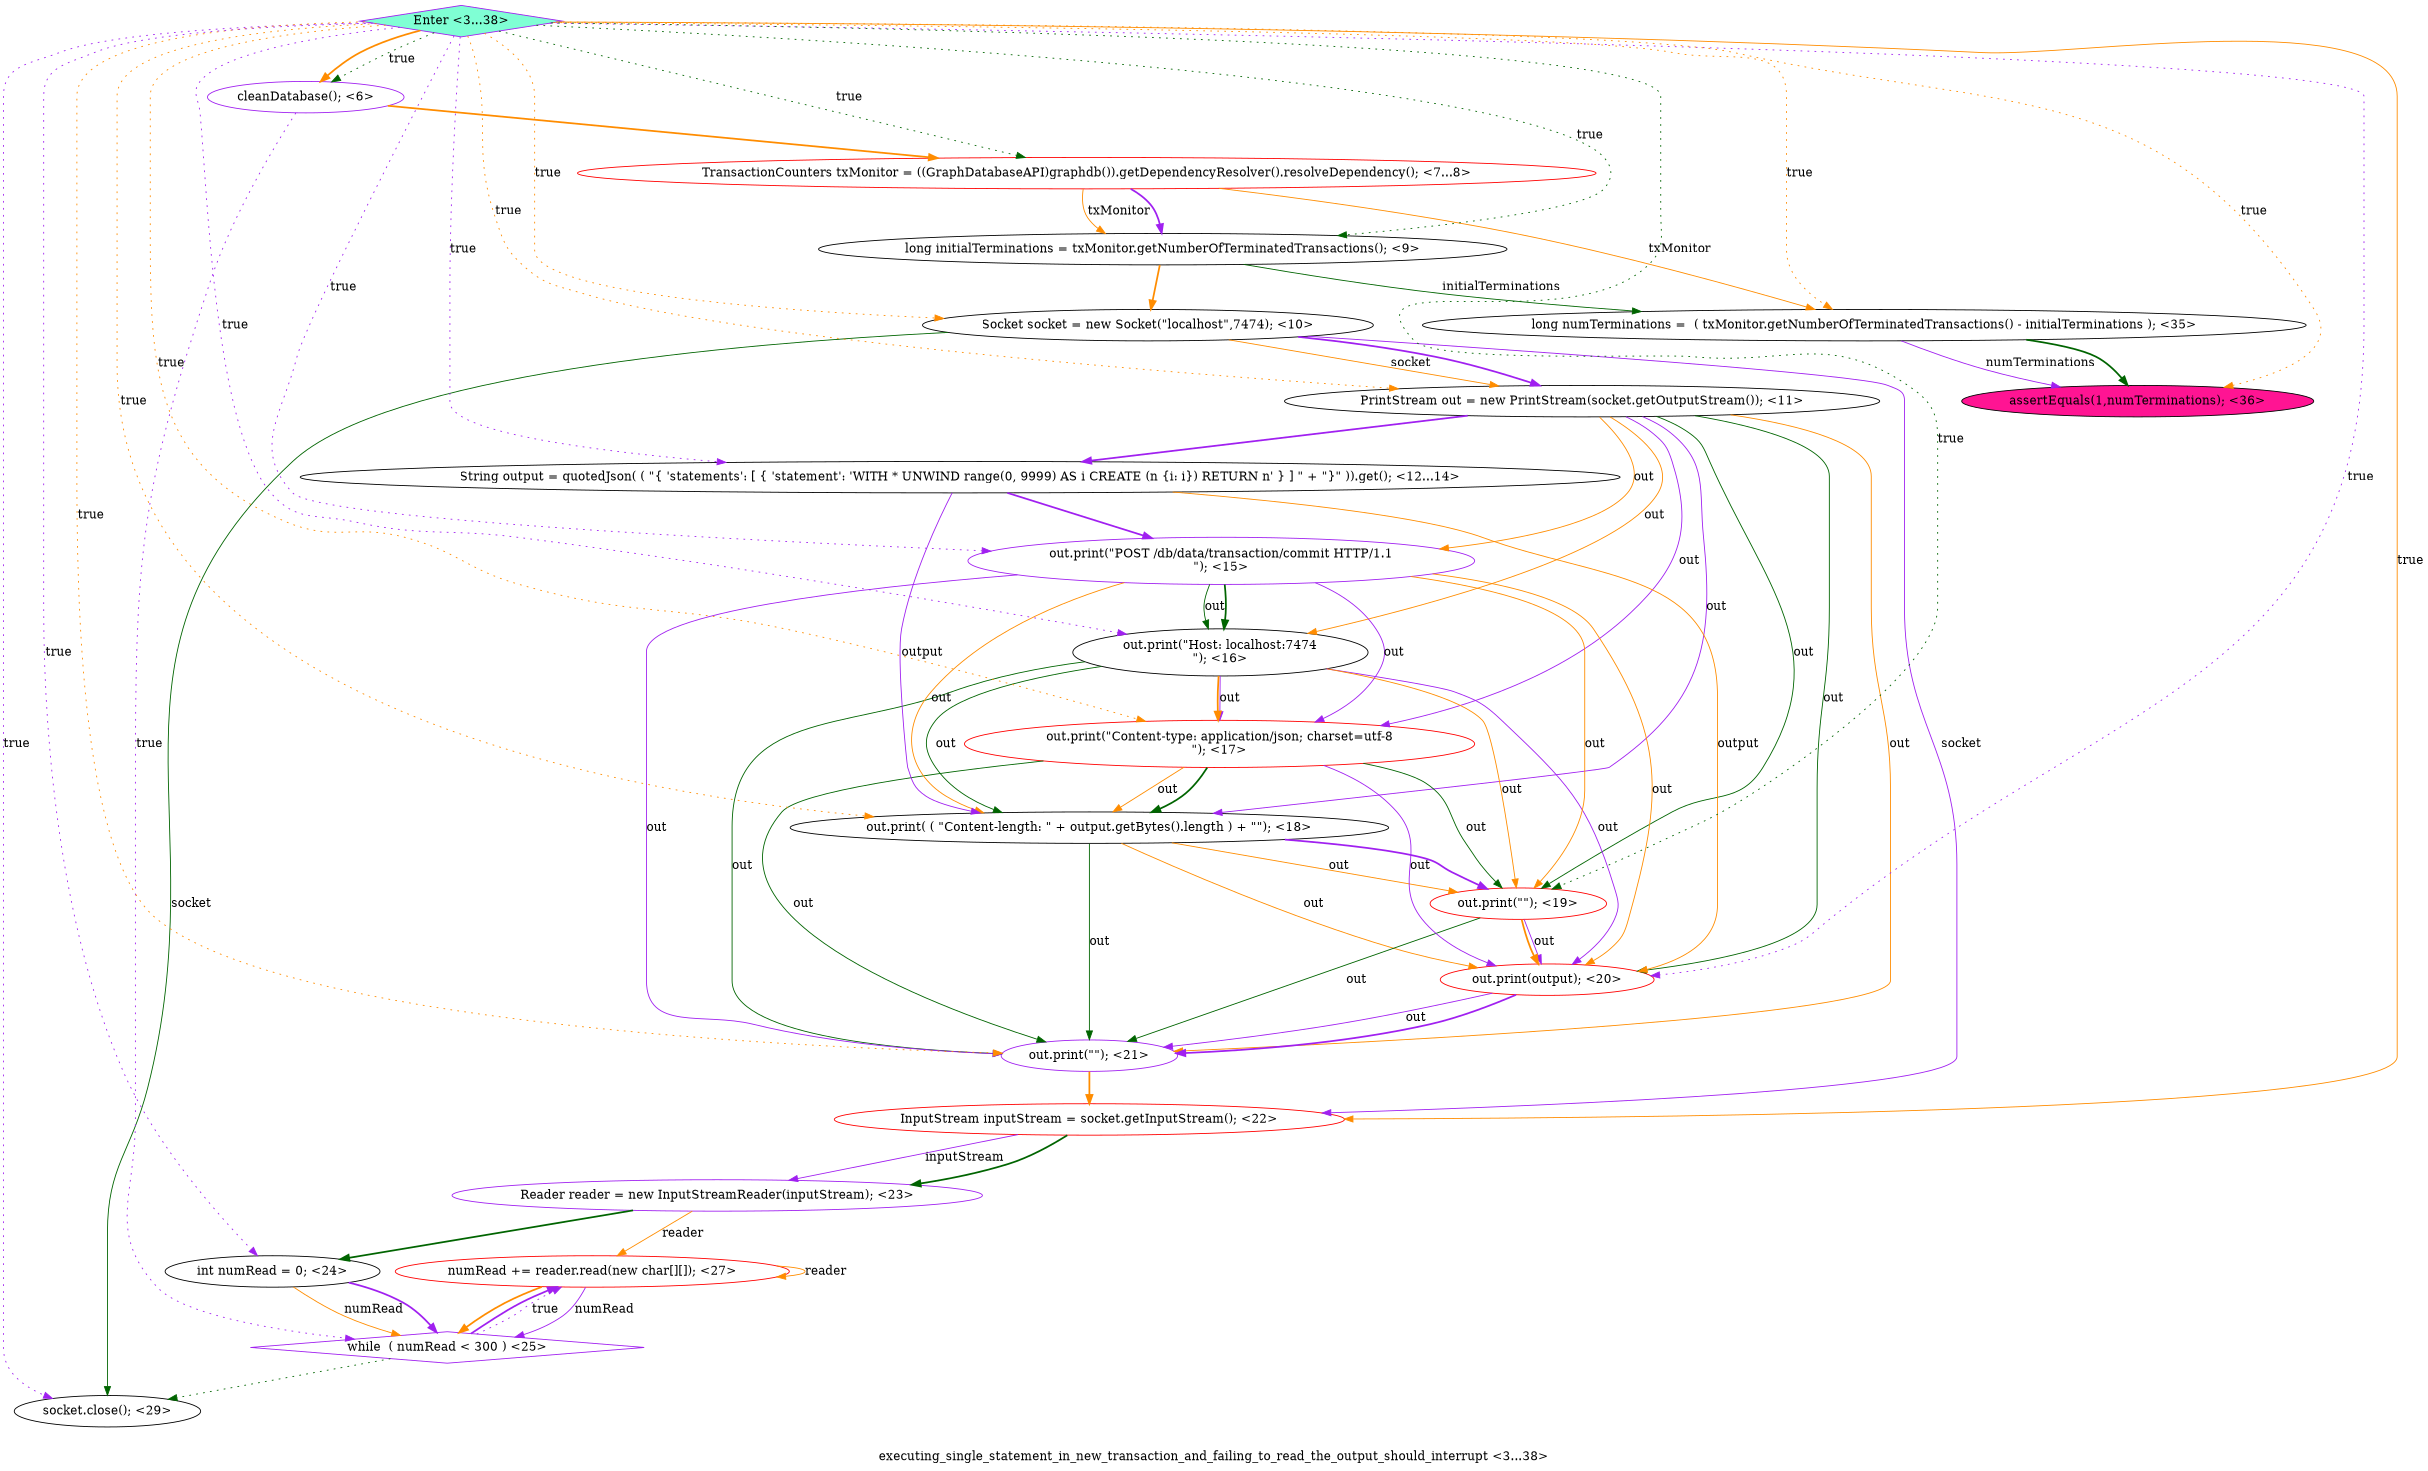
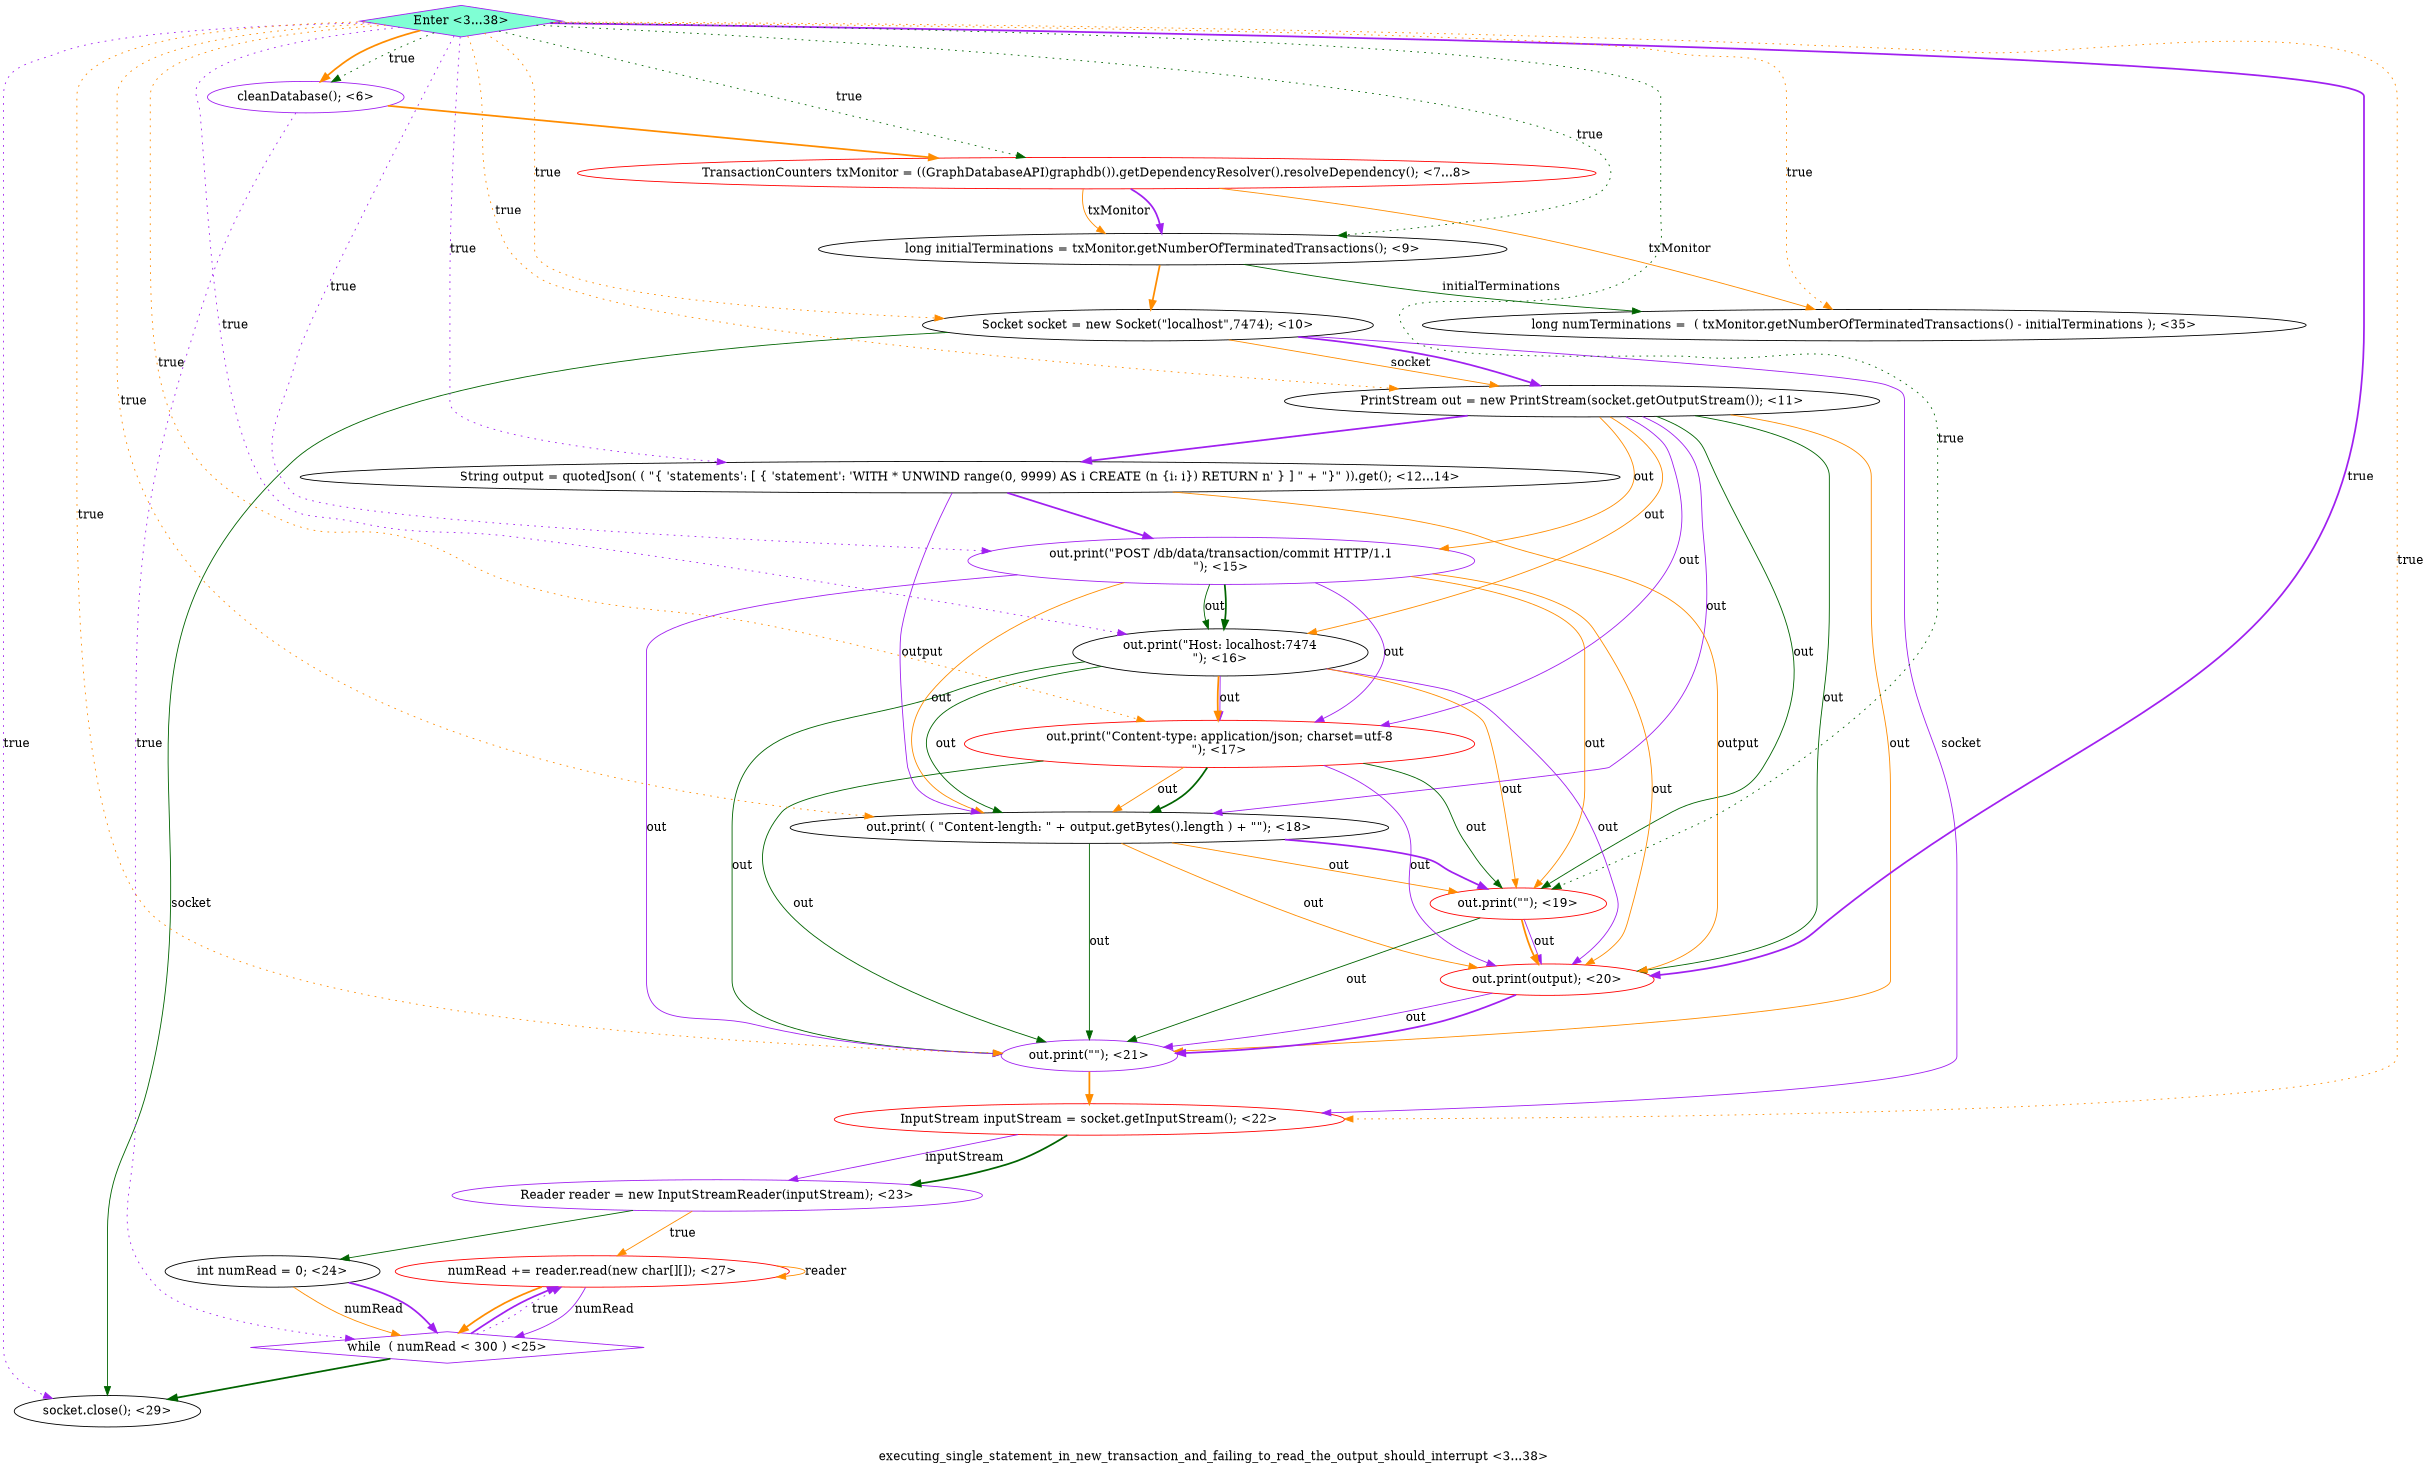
edge "Enter <3...38>" -> "out.print(output); <20>": style dotted -> bold
edge "Enter <3...38>" -> "InputStream inputStream = socket.getInputStream(); <22>": style solid -> dotted
node "assertEquals(1,numTerminations); <36>": removed
edge "Enter <3...38>" -> "int numRead = 0; <24>": removed, label "true"
edge "Reader reader = new InputStreamReader(inputStream); <23>" -> "numRead += reader.read(new char[][]); <27>": label "reader" -> "true"
edge "Reader reader = new InputStreamReader(inputStream); <23>" -> "int numRead = 0; <24>": style bold -> solid
edge "while  ( numRead < 300 ) <25>" -> "socket.close(); <29>": style dotted -> bold
